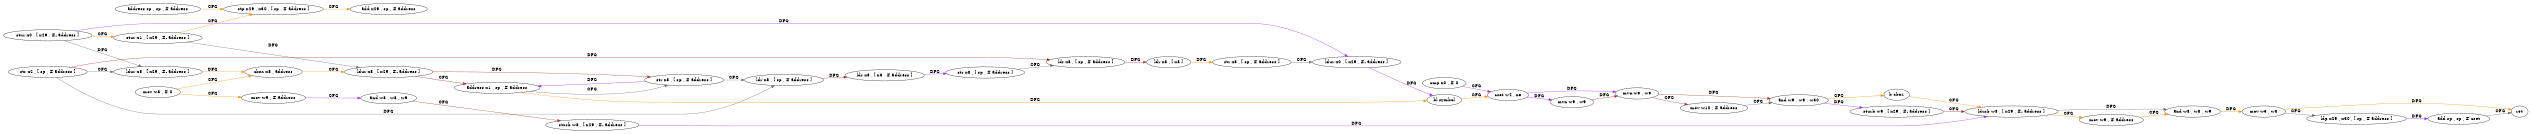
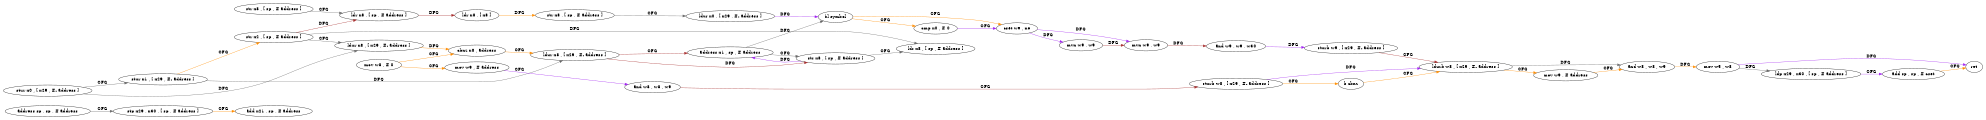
edge "address sp , sp , # address" -> "stp x29 , x30 , [ sp , # address ]": color darkorange -> gray40
node "add x29 , sp , # address": label "add x29 , sp , # address" -> "add x21 , sp , # address"
edge "bl symbol" -> "cmp x0 , # 0": added, label "CFG"
edge "stur x0 , [ x29 , #- address ]" -> "ldur x0 , [ x29 , #- address ]": removed, label "DFG"
edge "stur x1 , [ x29 , #- address ]" -> "stp x29 , x30 , [ sp , # address ]": now "stur x1 , [ x29 , #- address ]" -> "str x2 , [ sp , # address ]"
edge "stur x0 , [ x29 , #- address ]" -> "stur x1 , [ x29 , #- address ]": color darkorange -> gray40
node "ldr x8 , [ x8 , # address ]": removed
node "cset w4 , ne": label "cset w4 , ne" -> "cset w9 , ne"
edge "and w9 , w9 , w30" -> "b cbnz": now "sturb w8 , [ x29 , #- address ]" -> "b cbnz"
edge "address x1 , sp , # address" -> "bl symbol": color darkorange -> gray40
edge "mov w5 , w8" -> "ret": color darkorange -> purple
node "mov w10 , # address": removed
edge "mov w5 , w8" -> "ldp x29 , x30 , [ sp , # address ]": label "CFG" -> "DFG"
edge "add sp , sp , # cset" -> "ret": color gray40 -> darkorange
edge "ldp x29 , x30 , [ sp , # address ]" -> "add sp , sp , # cset": label "DFG" -> "CFG"
